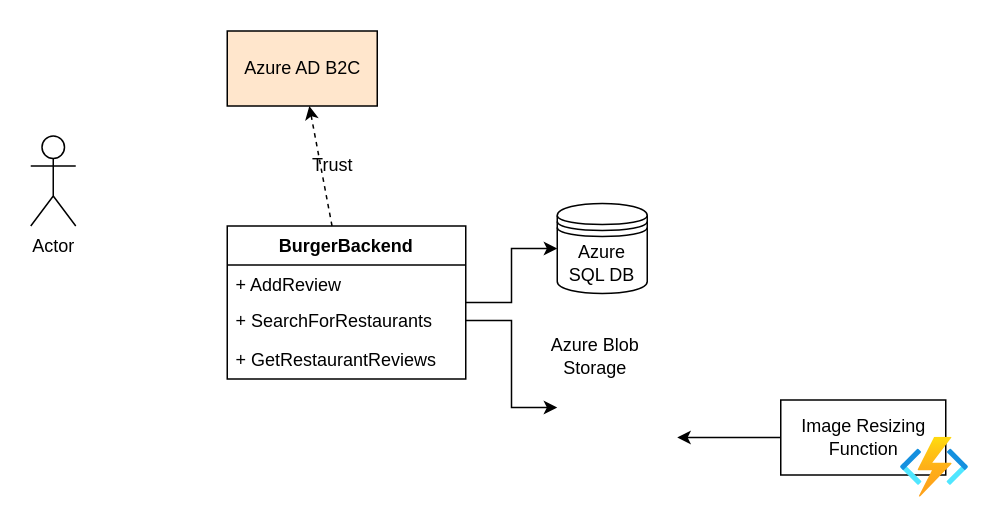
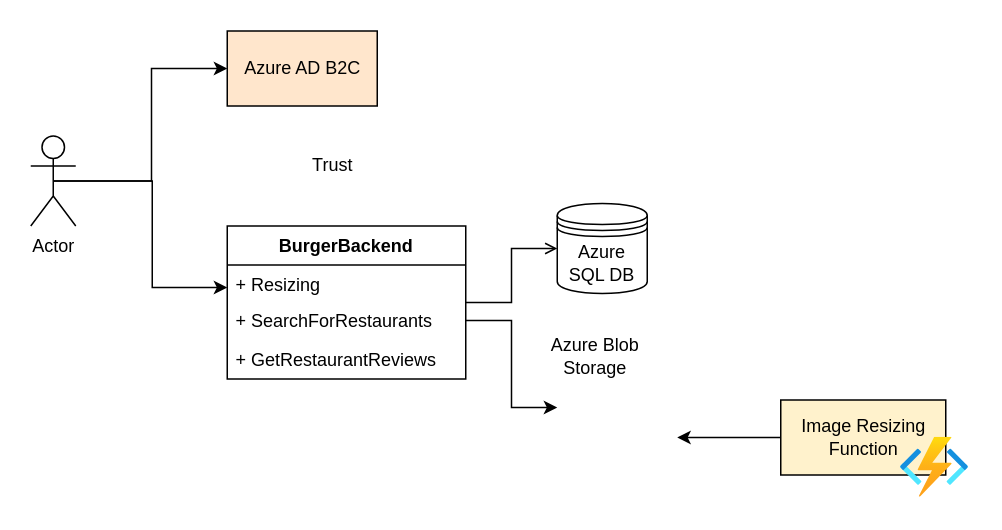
edge "Actor" -> "Azure AD B2C": added
edge "BurgerBackend" -> "Azure AD B2C": removed
edge "BurgerBackend" -> "Azure SQL DB": arrowhead classic -> open
edge "Actor" -> "BurgerBackend": added
node "+ AddReview": label "+ AddReview" -> "+ Resizing"
node "Image Resizing Function": fillcolor #ffffff -> #fff2cc
